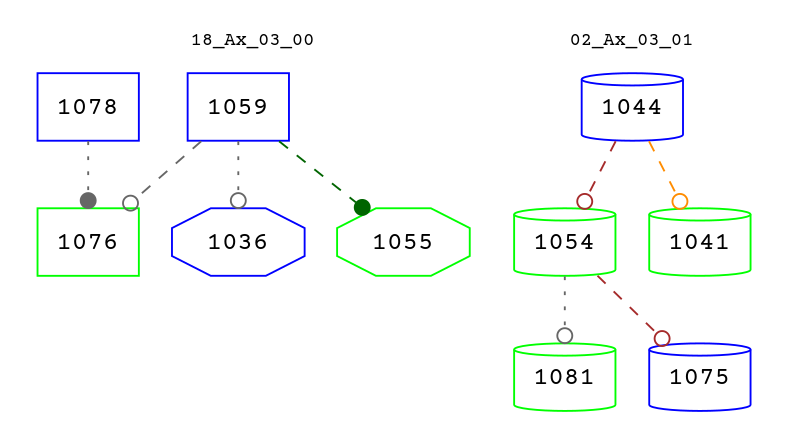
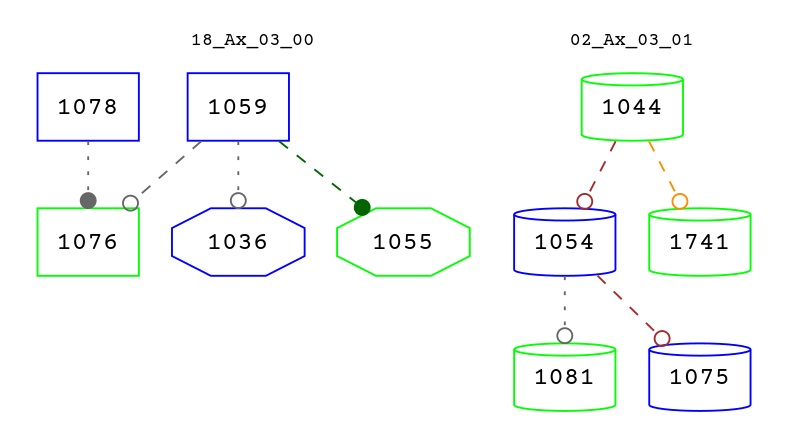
node "1044": color blue -> green
node "1054": color green -> blue
node "1041": label "1041" -> "1741"
